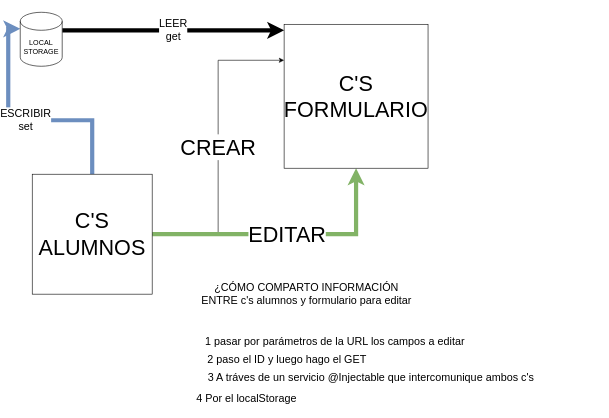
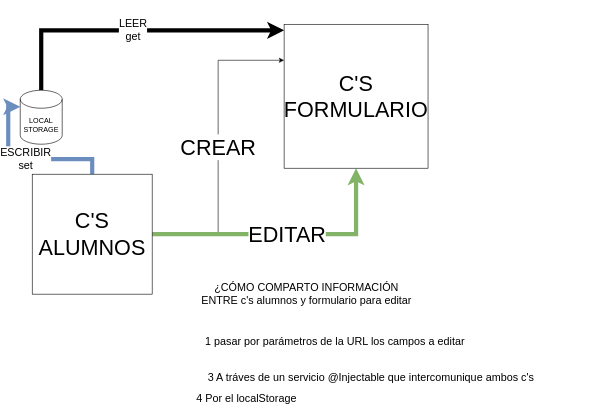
node "LOCAL STORAGE": moved (41, 39) -> (41, 117)
node "2 paso el ID y luego hago el GET": removed
